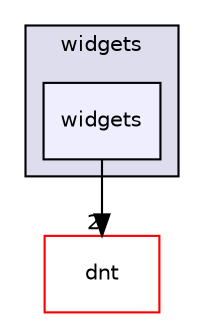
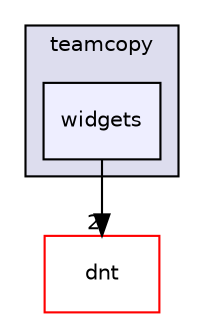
cluster "widgets": label "widgets" -> "teamcopy"
